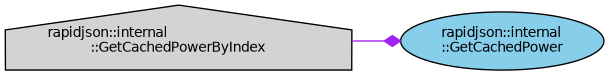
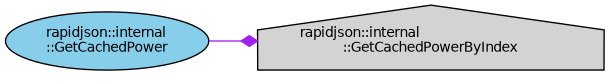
edge "rapidjson::internal ::GetCachedPowerByIndex" -> "rapidjson::internal ::GetCachedPower": reversed
